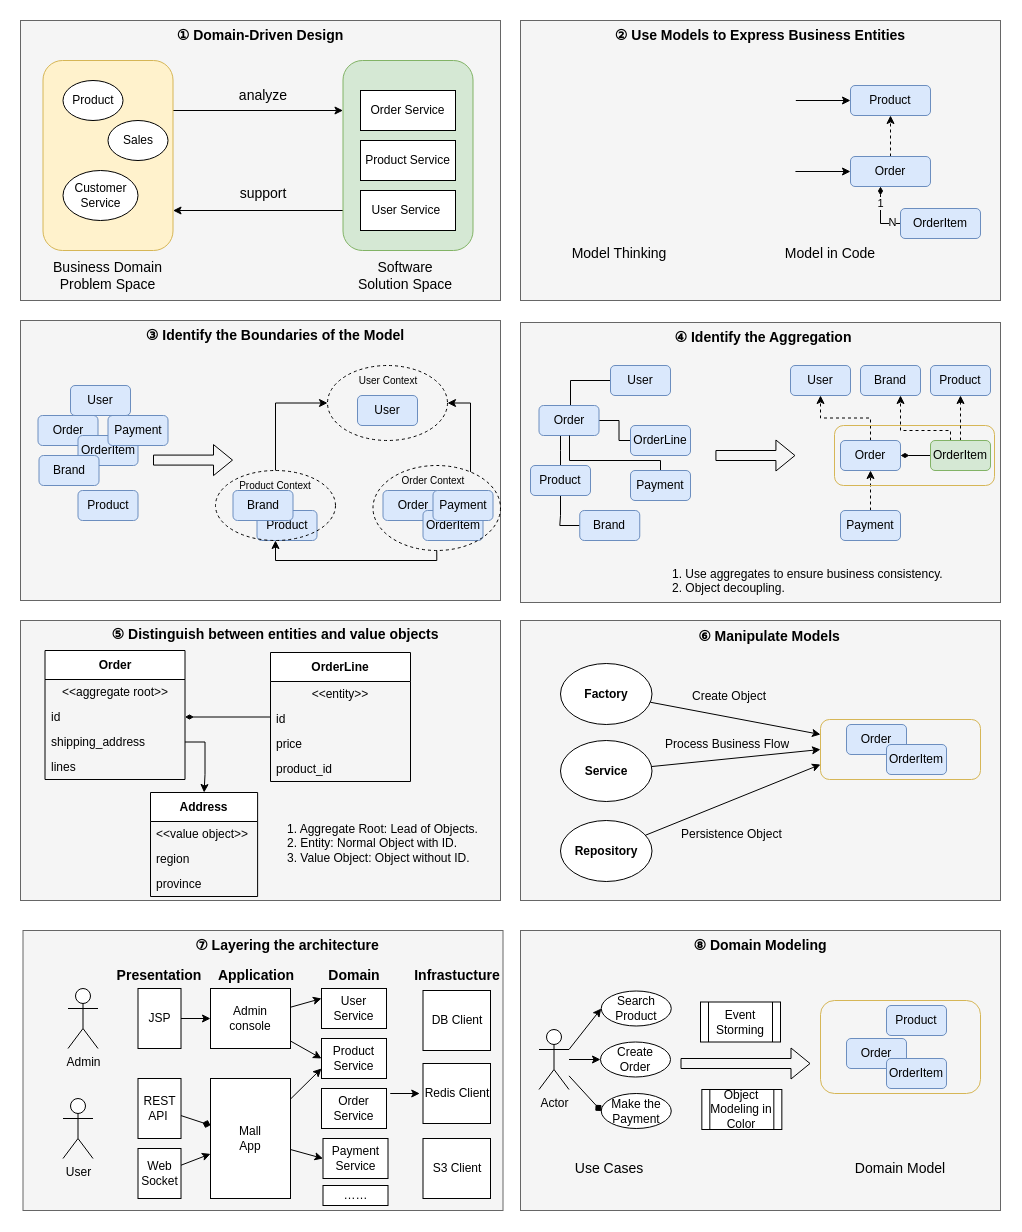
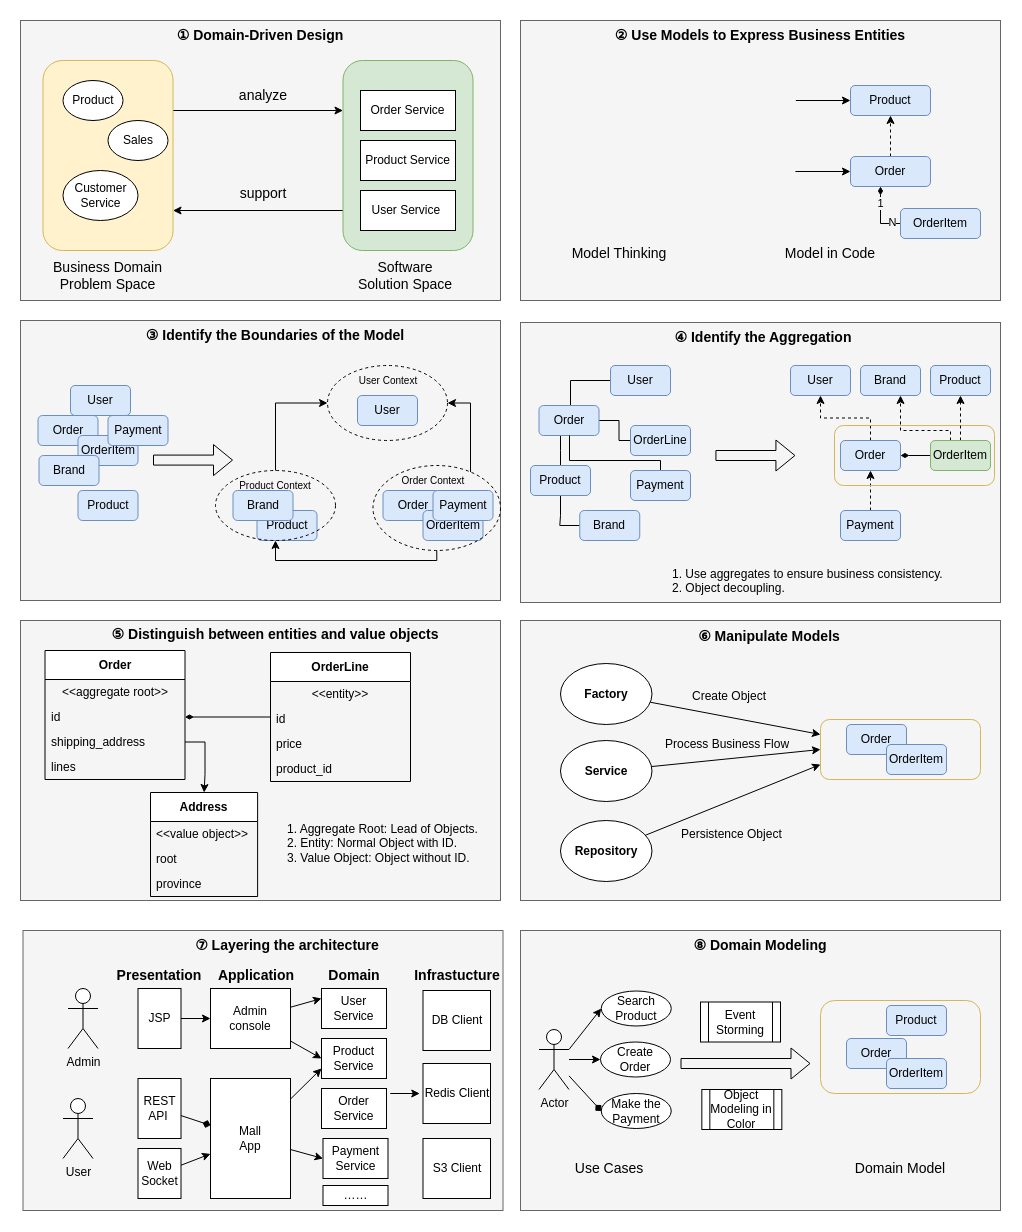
node "region": label "region" -> "root"
